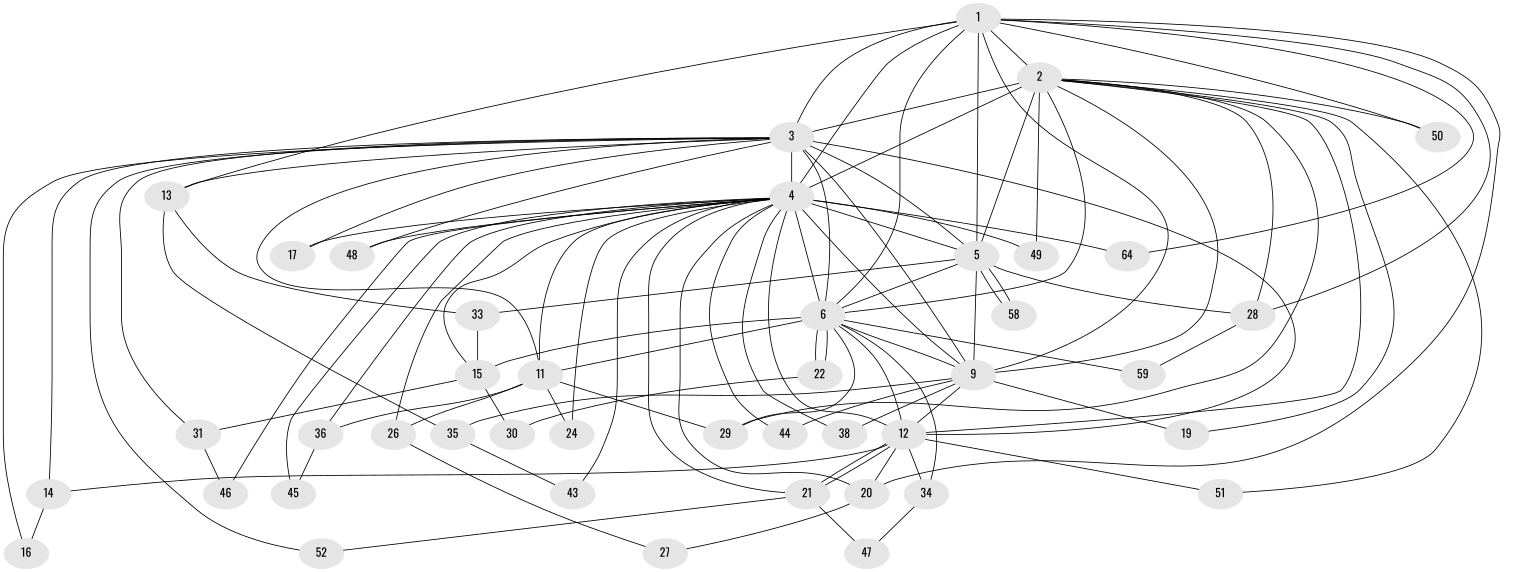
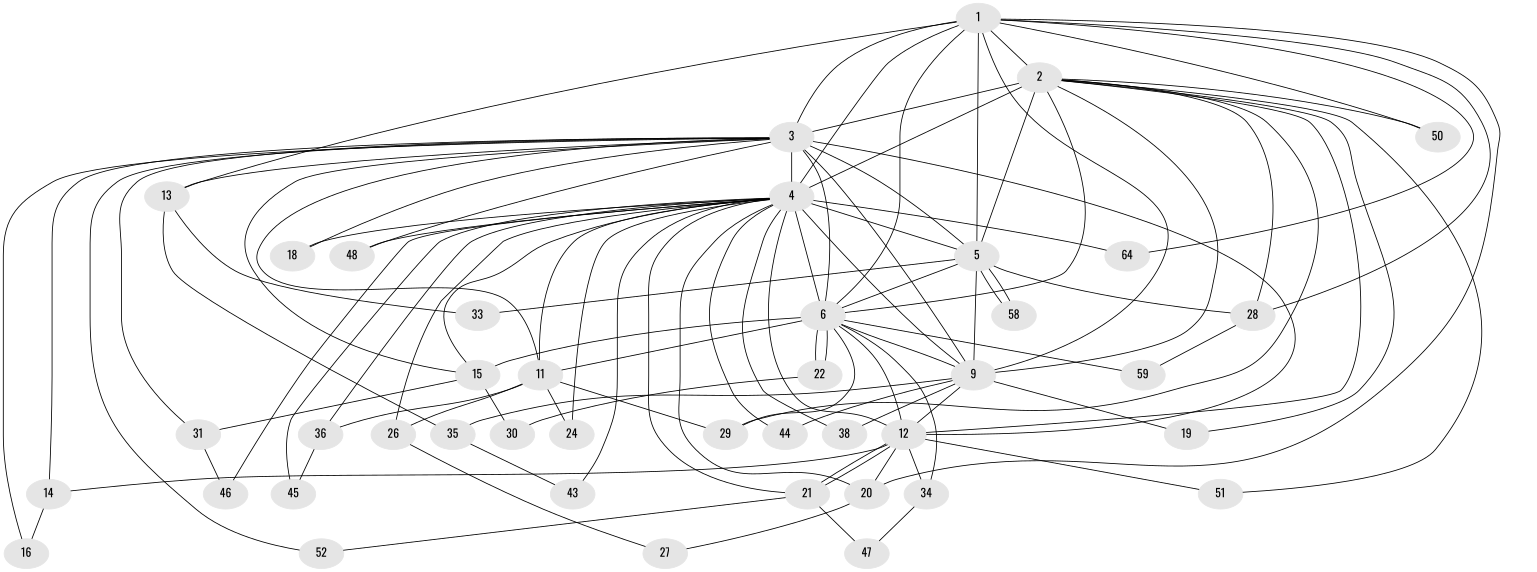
node "17": label "17" -> "18"
node "49": removed
edge "33" -- "15": now "3" -- "15"
